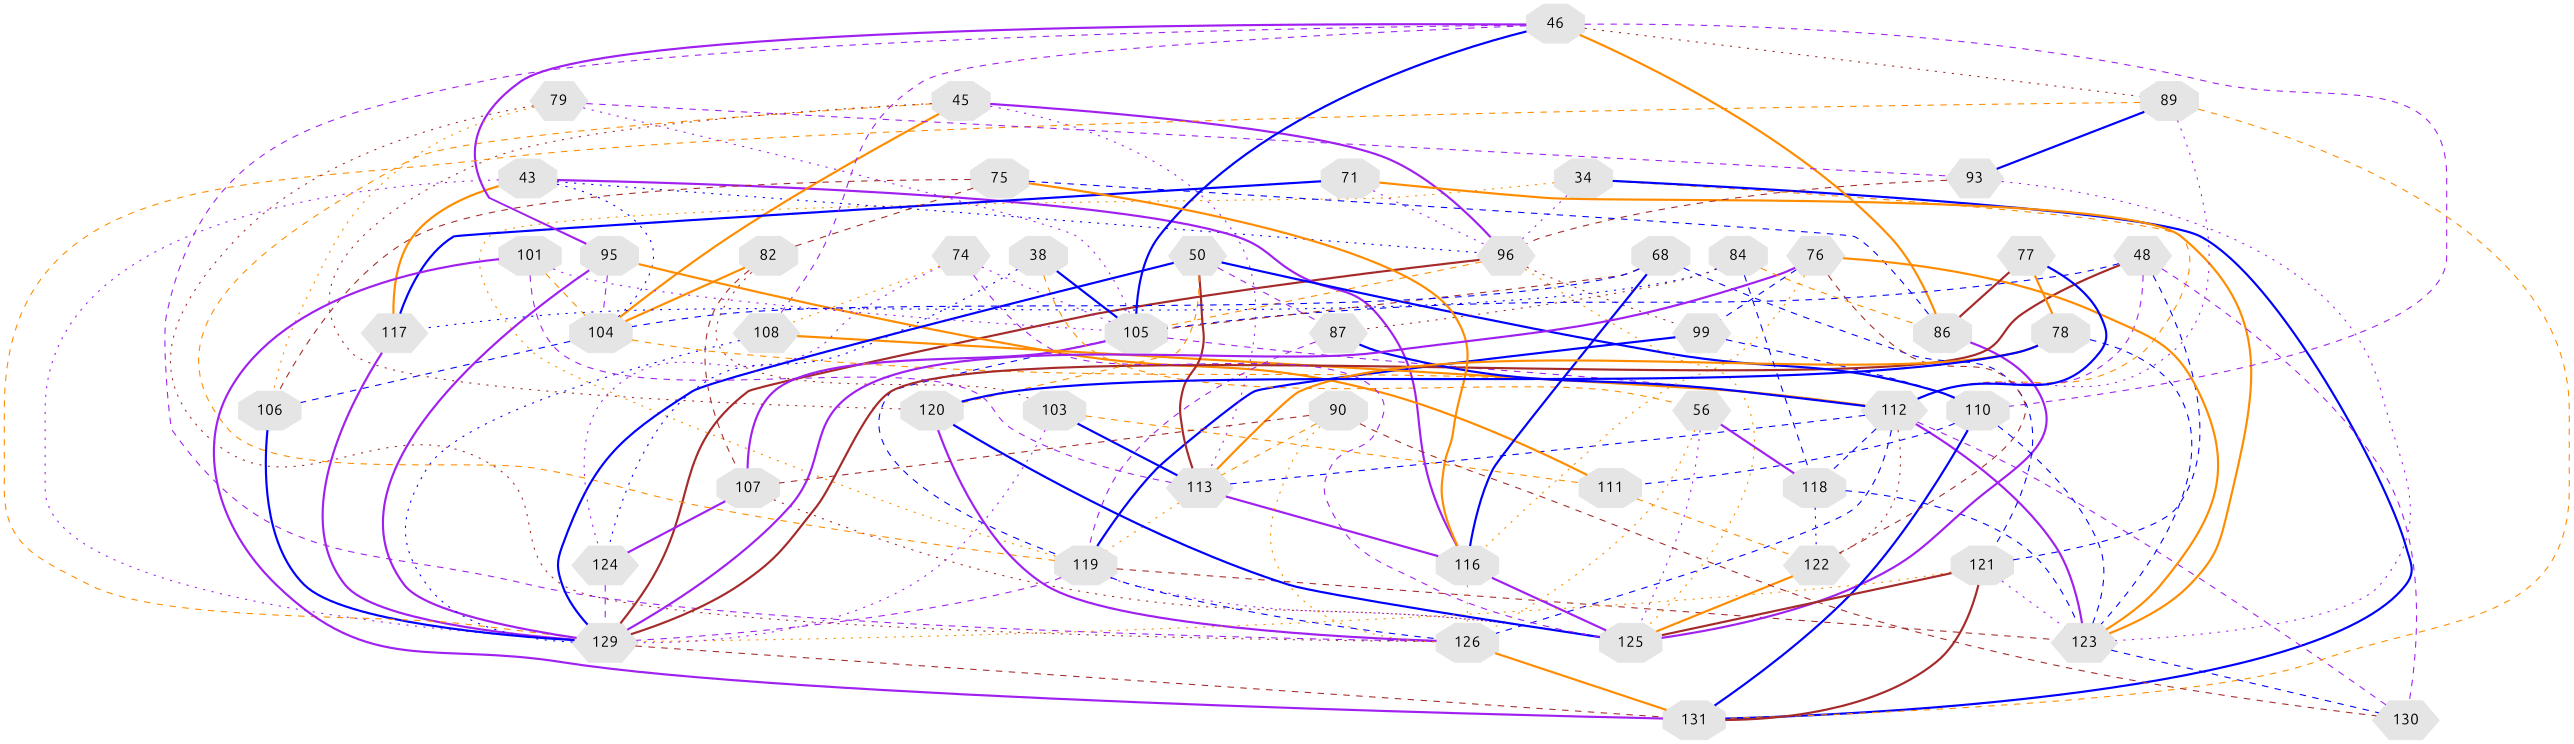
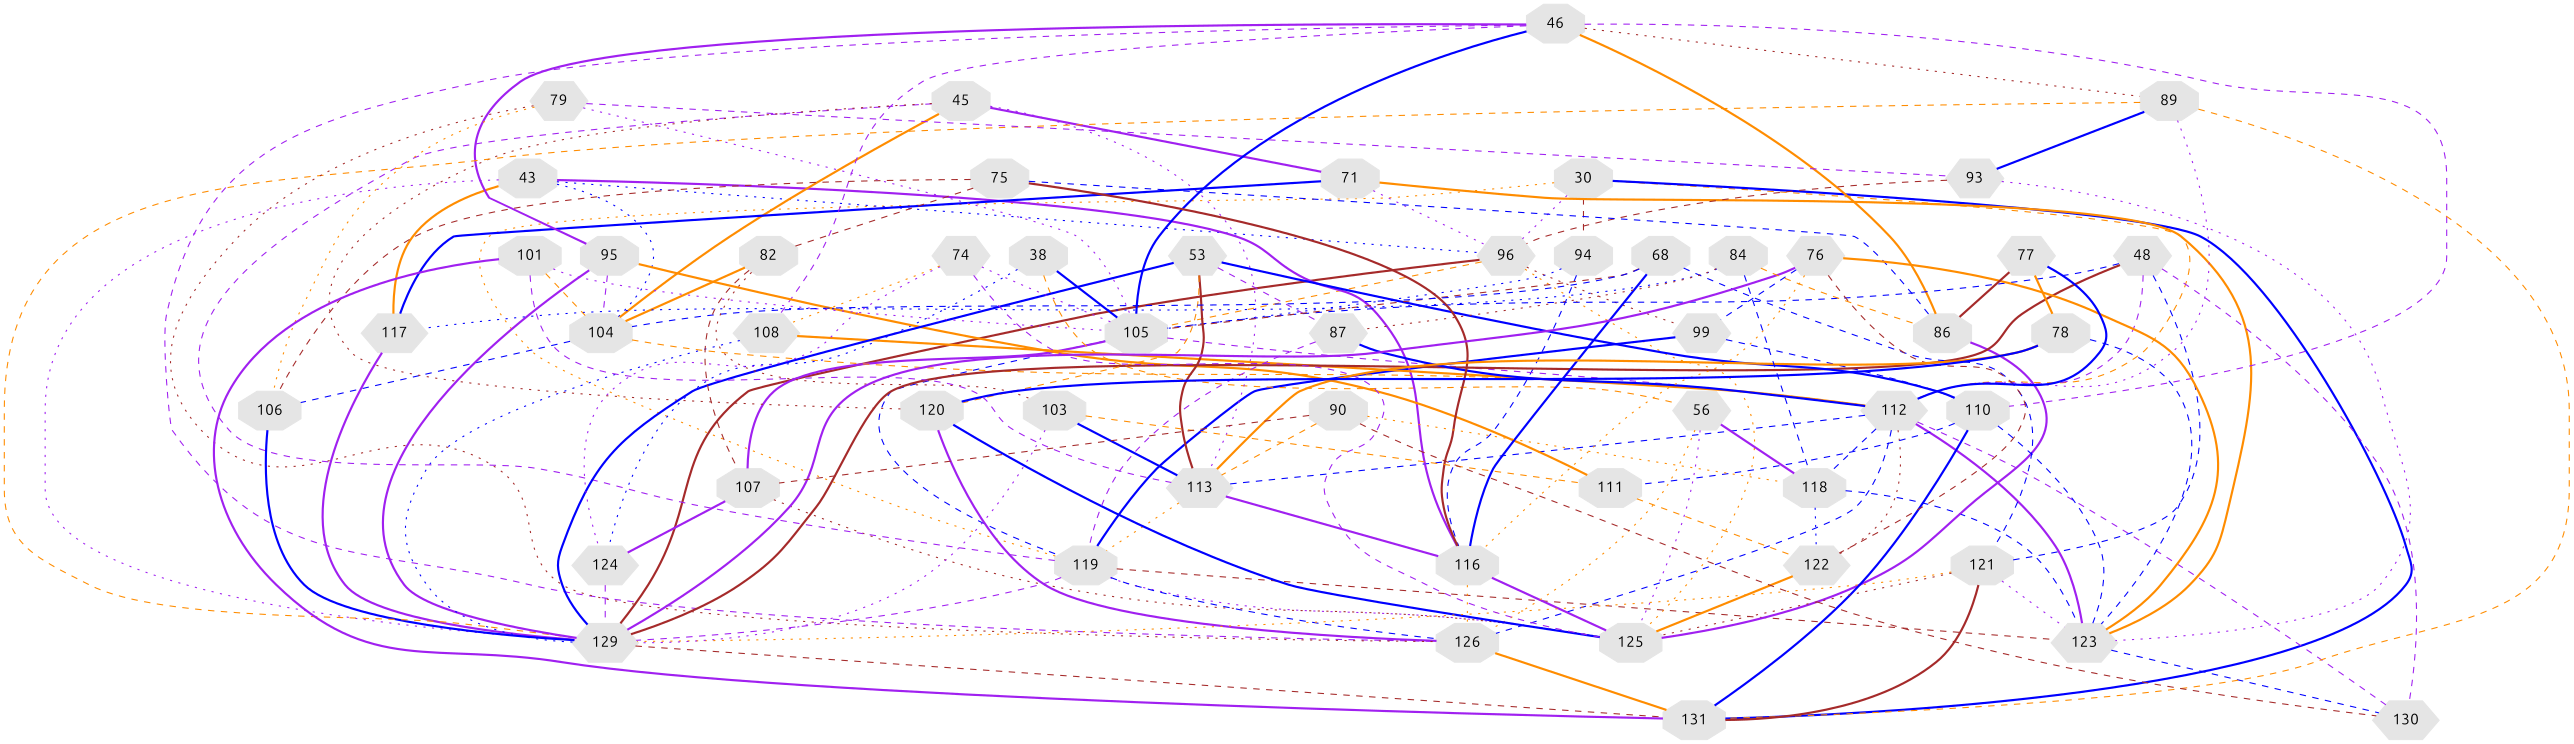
edge "45" -- "96": now "45" -- "71"
node "34": label "34" -> "30"
node "50": label "50" -> "53"
node "94": added
edge "75" -- "116": color darkorange -> brown
edge "45" -- "119": color darkorange -> purple
edge "90" -- "126": now "90" -- "118"
edge "121" -- "125": style bold -> dotted
